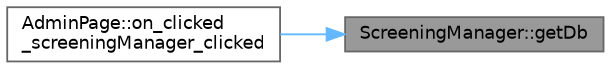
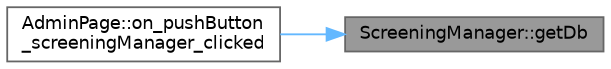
node "AdminPage::on_clicked _screeningManager_clicked": label "AdminPage::on_clicked _screeningManager_clicked" -> "AdminPage::on_pushButton _screeningManager_clicked"
